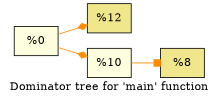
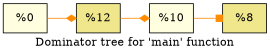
edge "%0" -> "%10": now "%12" -> "%10"
